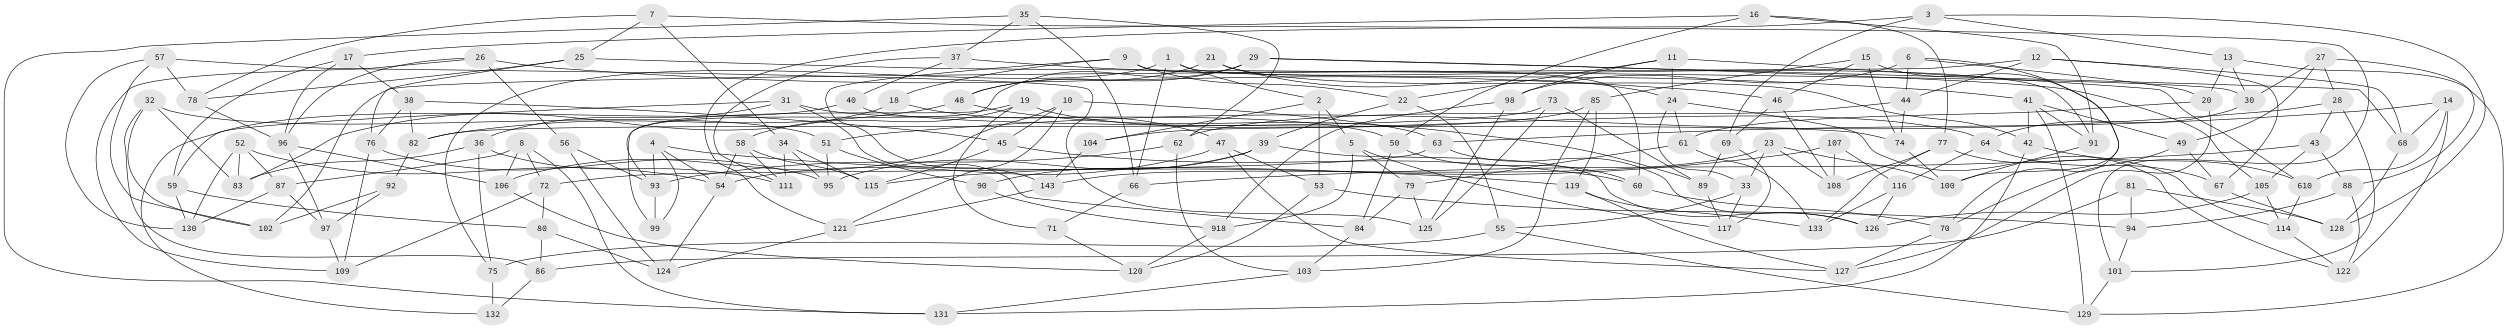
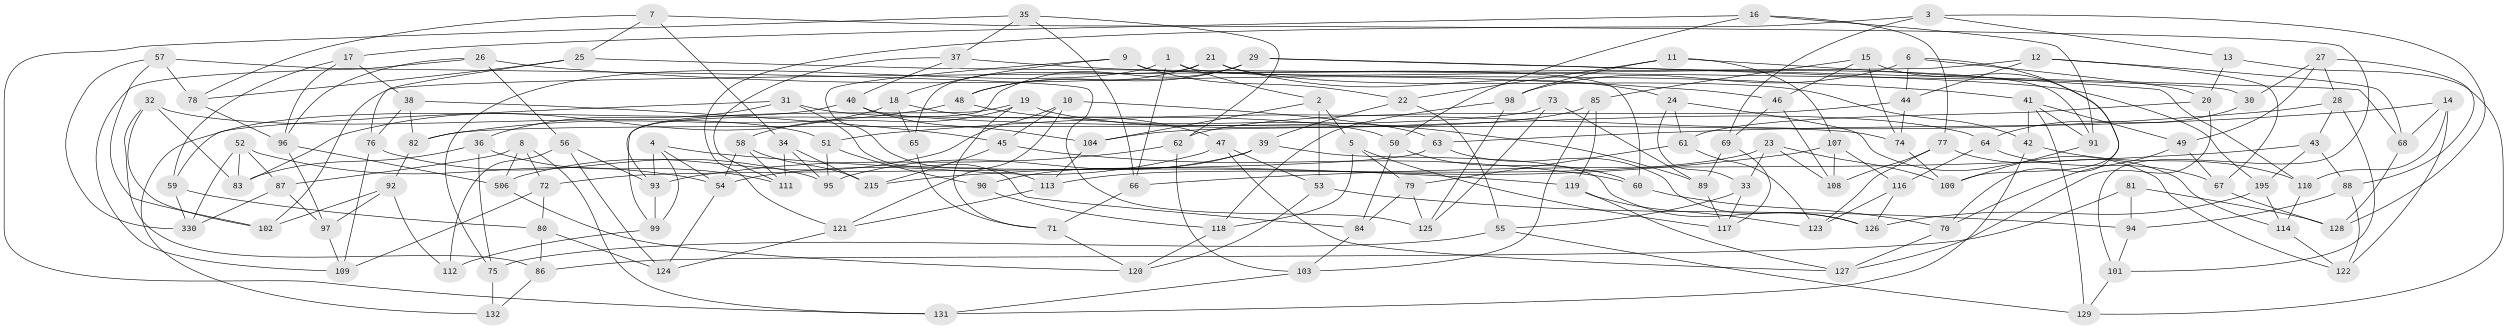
edge "11" -- "24": now "11" -- "107"
edge "13" -- "30": removed
edge "40" -- "104": added
node "65": added
node "106": label "106" -> "506"
node "115": label "115" -> "215"
node "143": label "143" -> "113"
node "105": label "105" -> "195"
node "610": label "610" -> "110"
node "130": label "130" -> "330"
node "918": label "918" -> "118"
node "133": label "133" -> "123"
node "112": added
